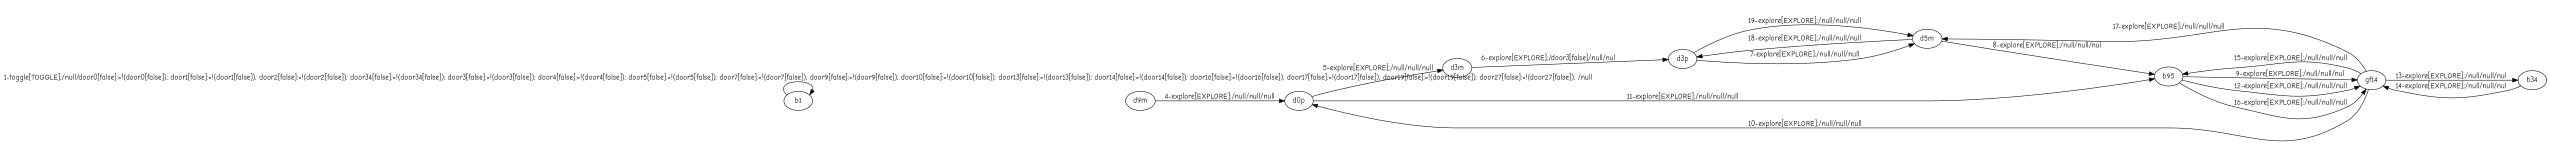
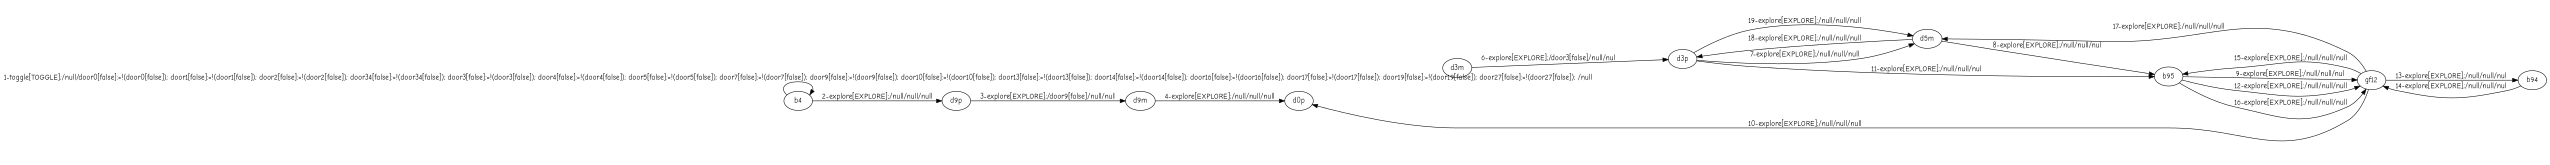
node "gf14": label "gf14" -> "gf12"
node "b34": label "b34" -> "b94"
edge "d0p" -> "d3m": removed, label "5-explore[EXPLORE];/null/null/null"
node "b1": label "b1" -> "b4"
node "d9p": added
edge "d0p" -> "b95": now "d3p" -> "b95"
